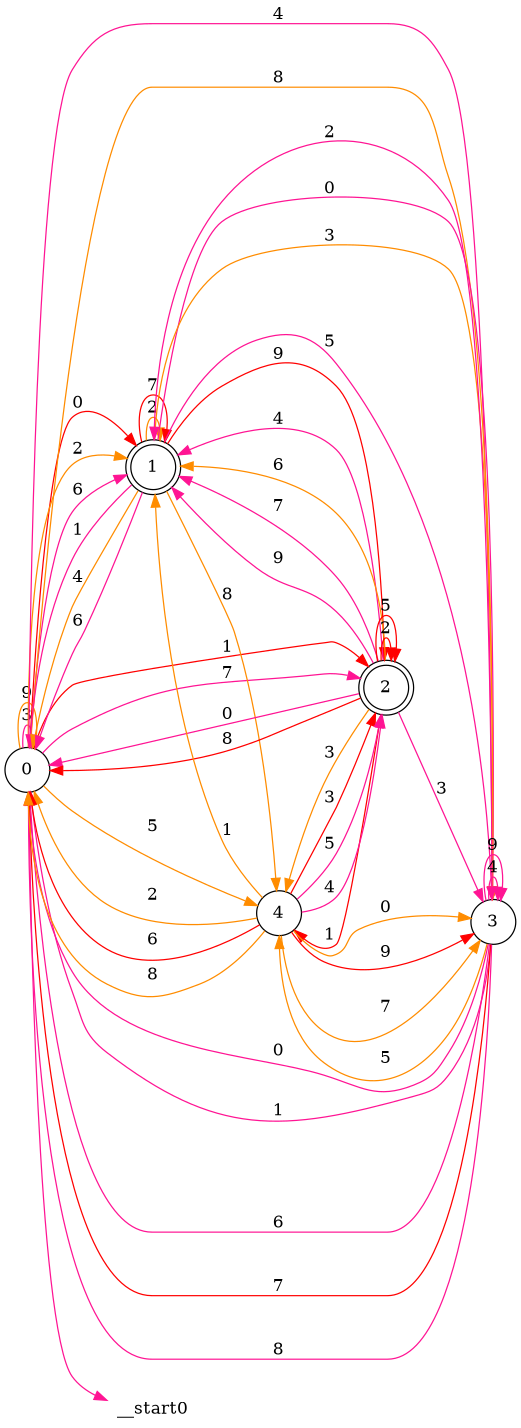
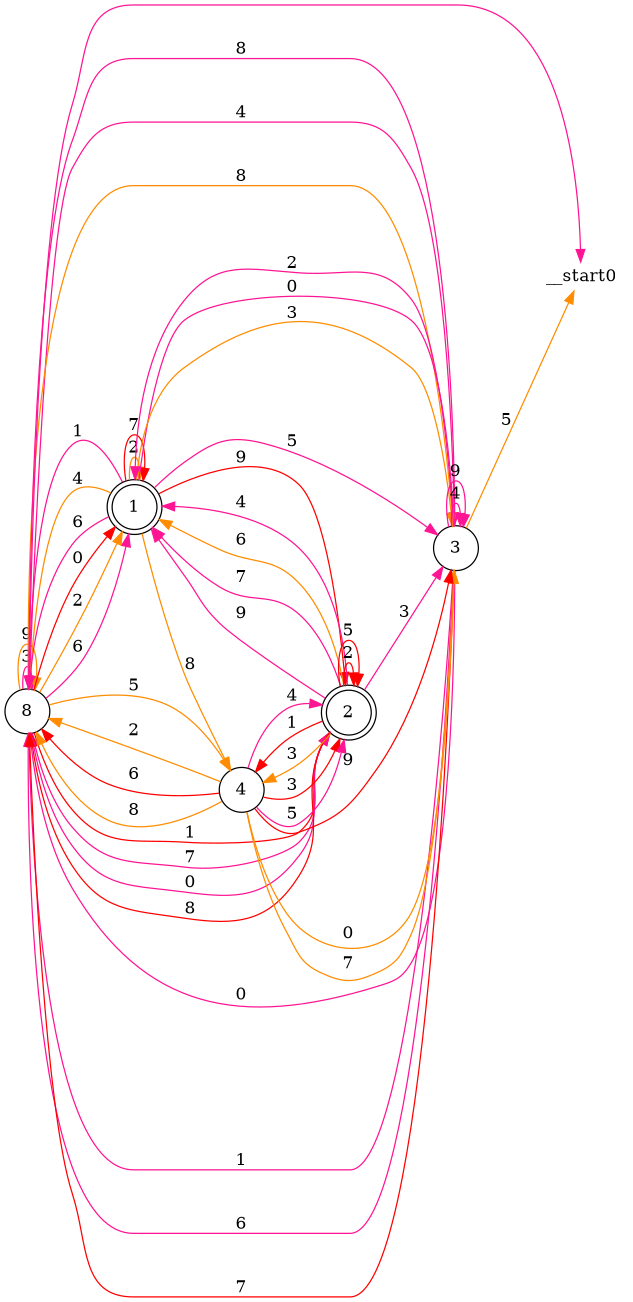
edge "4" -> "1": removed, label "1"
node "0": label "0" -> "8"
edge "3" -> "4": now "3" -> "__start0"
